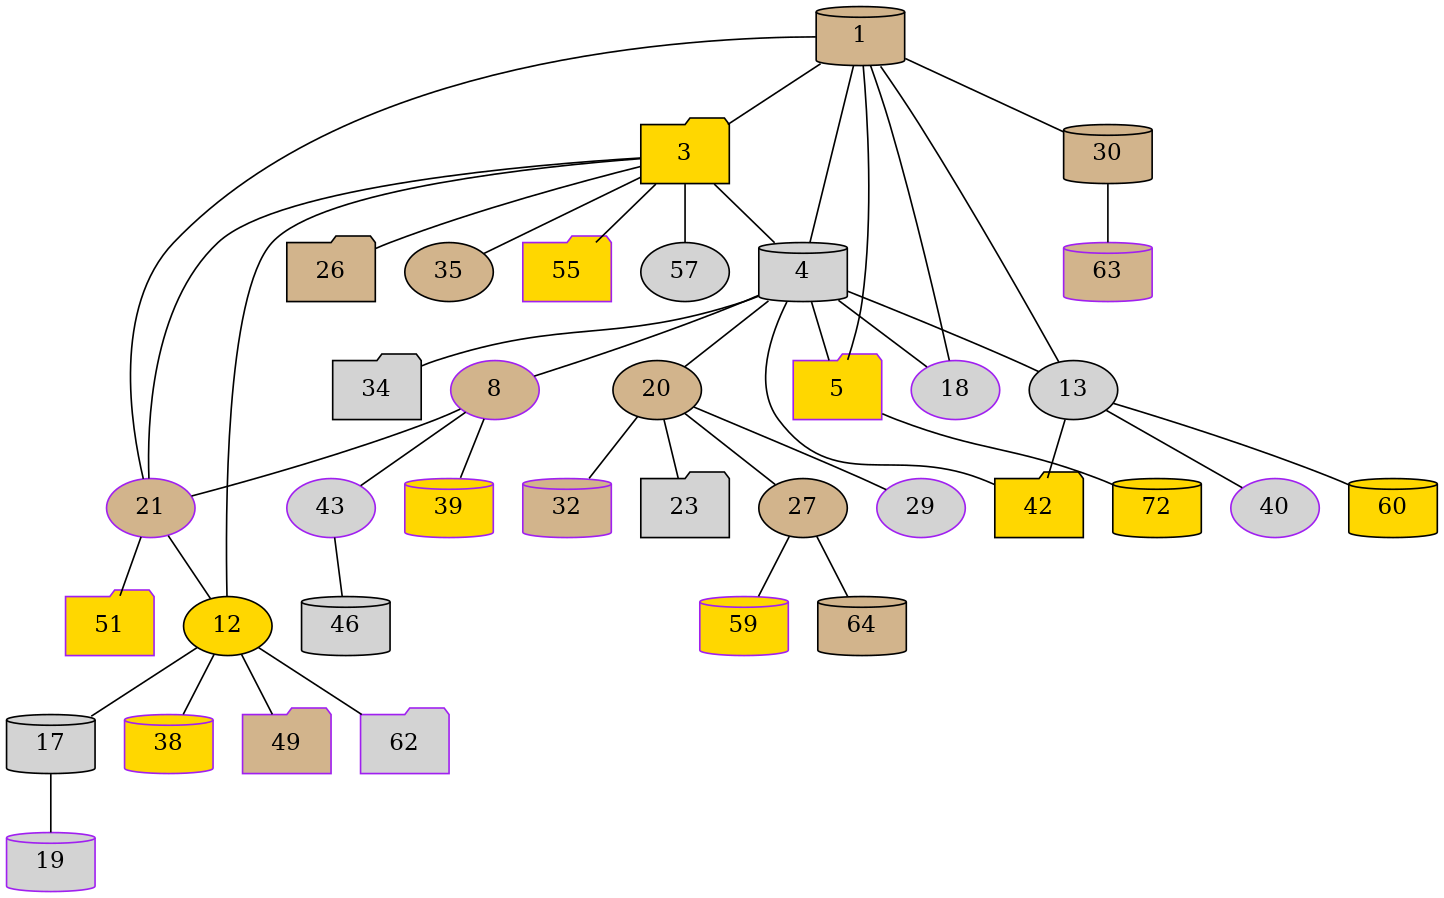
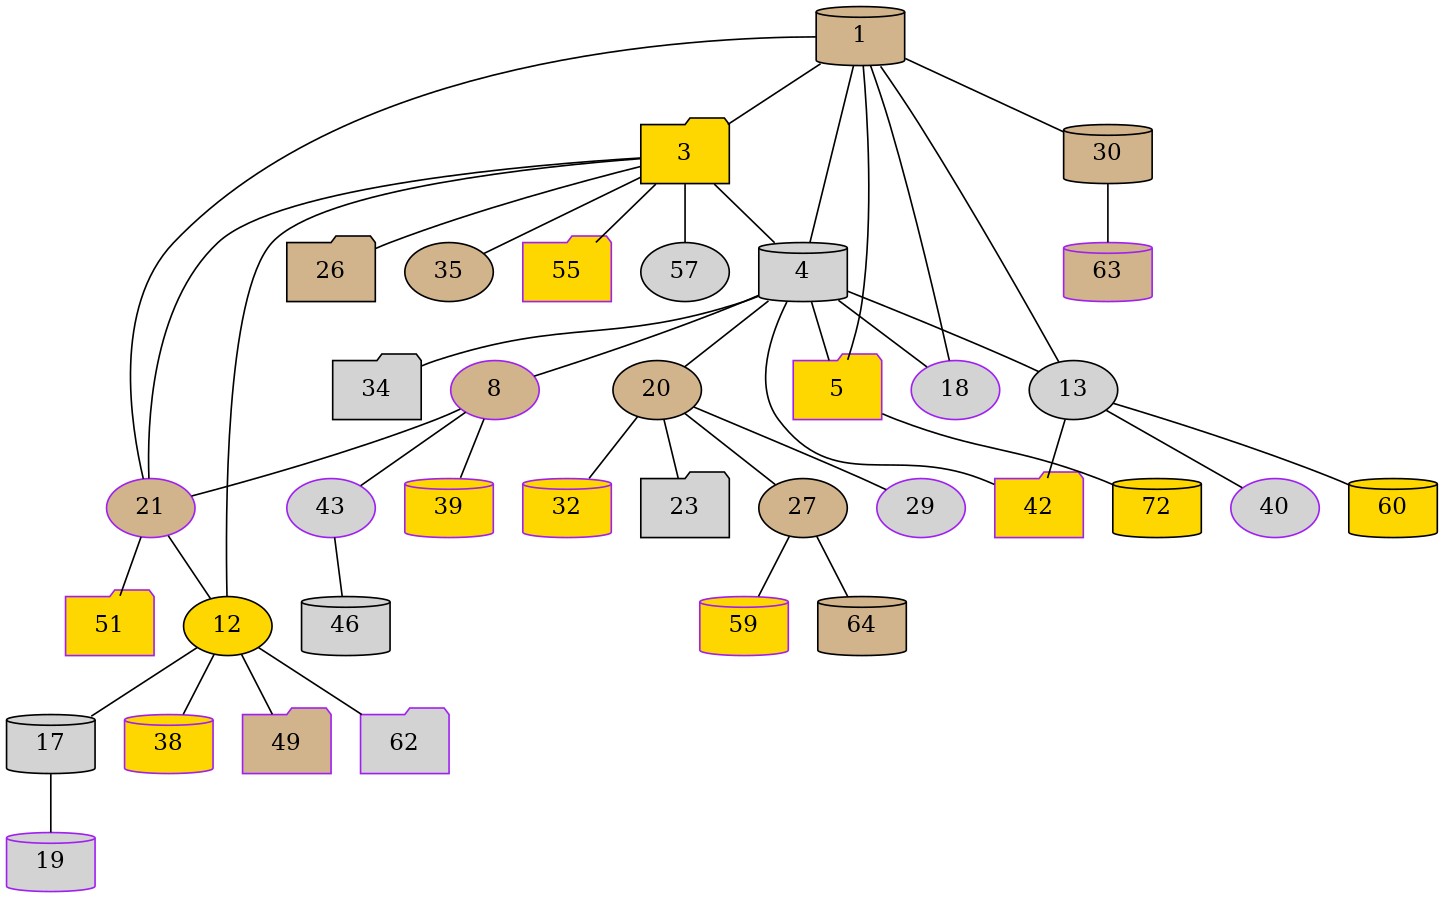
node "32": fillcolor tan -> gold
node "42": color black -> purple
